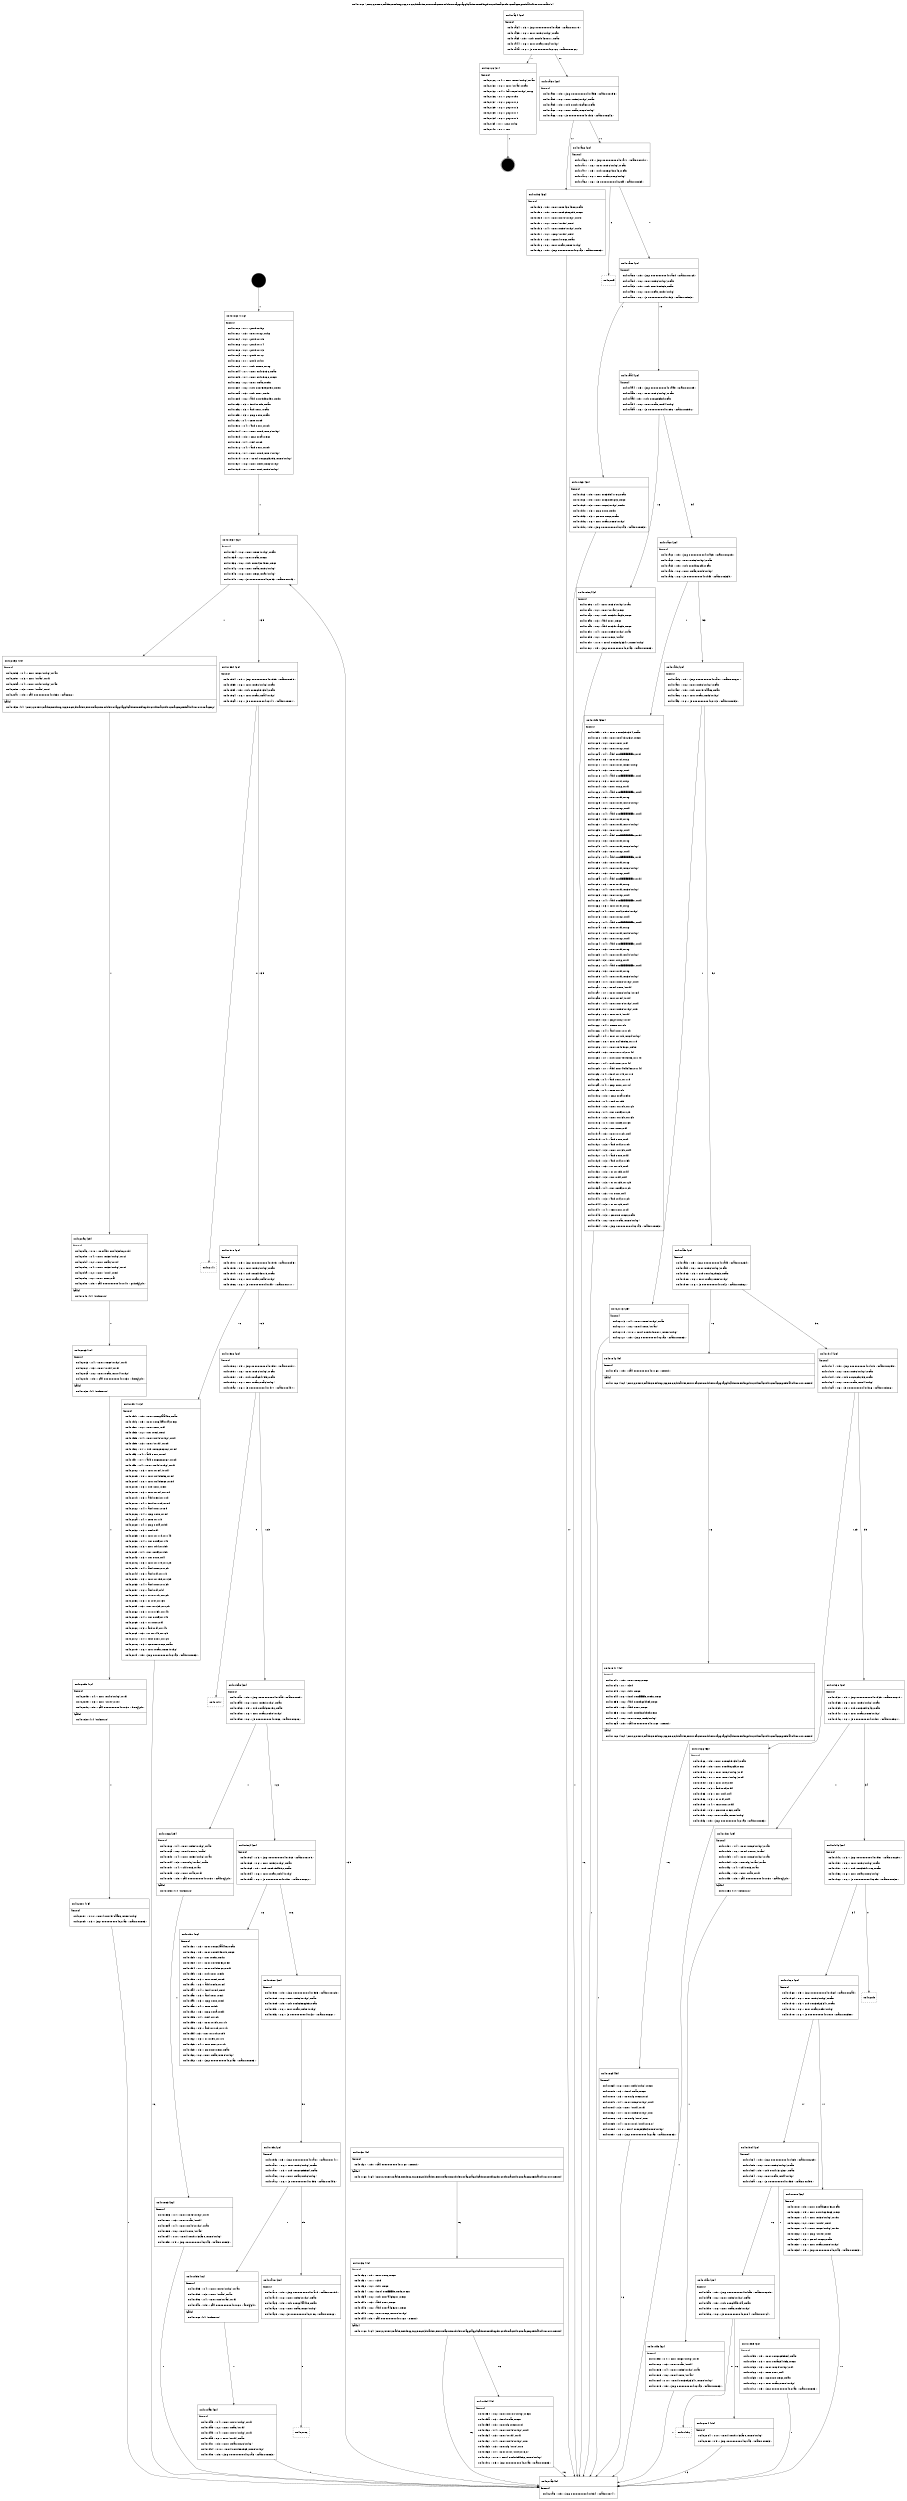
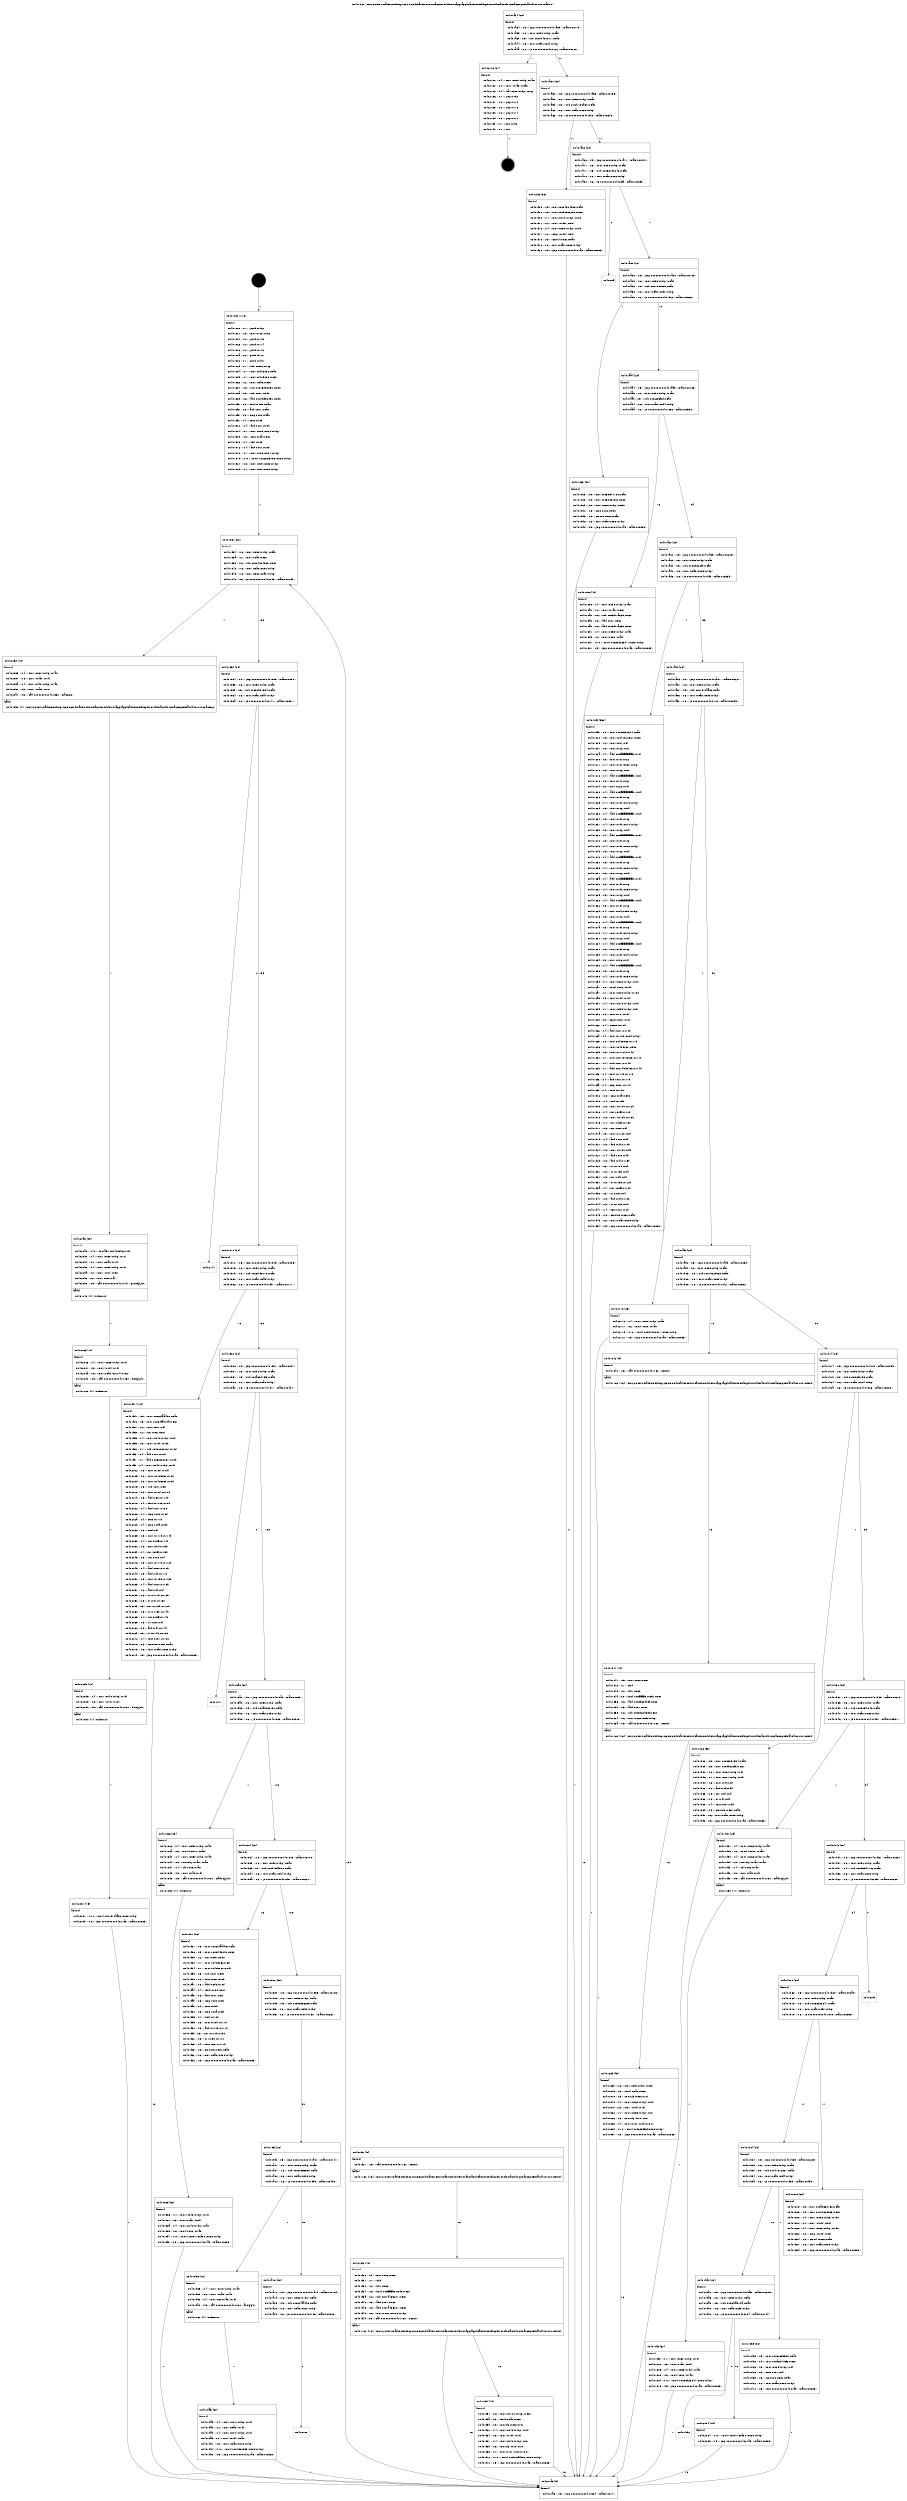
edge "0x401b14 [28]" -> "0x401bc6 [53]": label " 123" -> " 1"
edge "0x401e1e [36]" -> "0x4021a3 [5]": removed, label "17"
